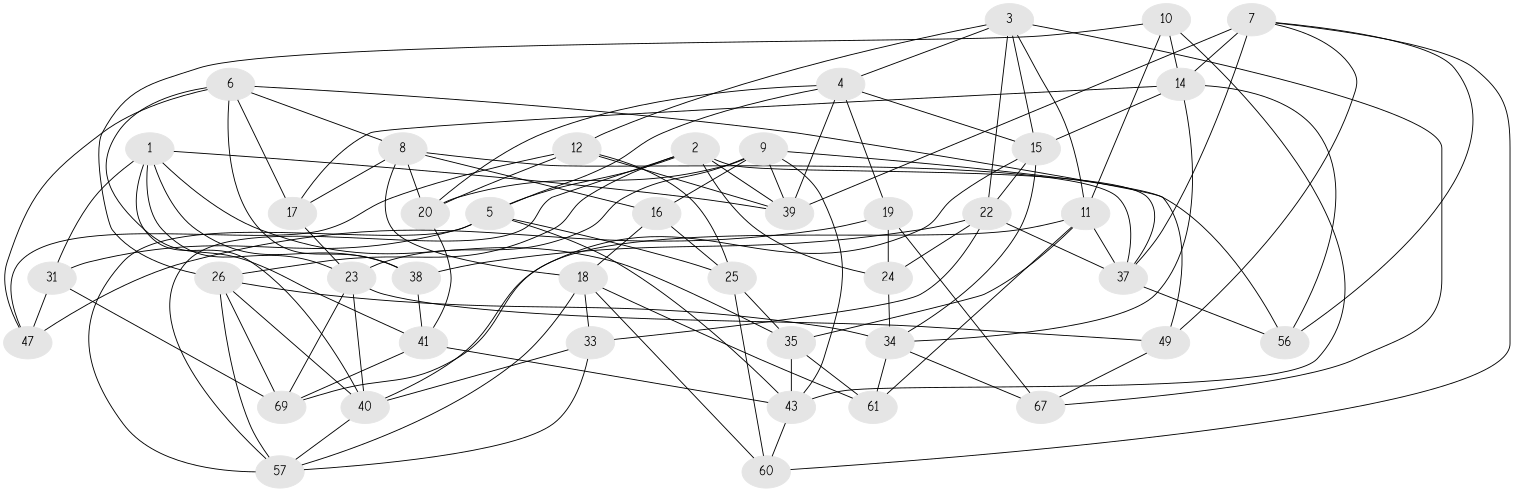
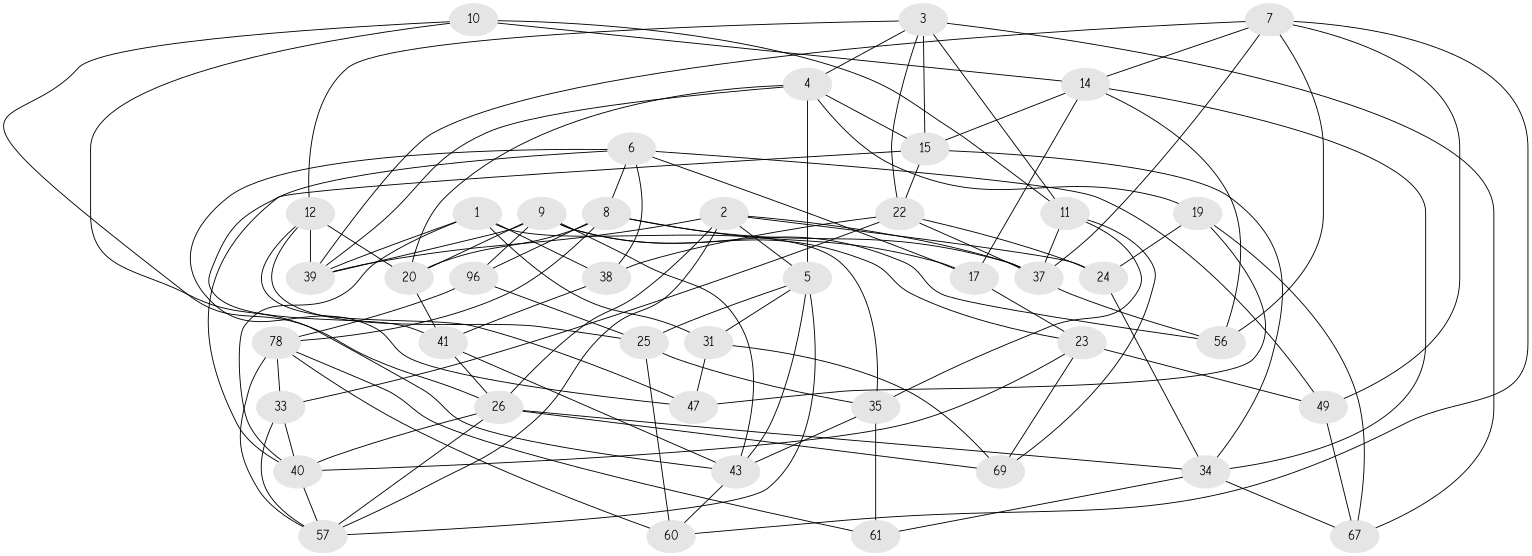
node "16": label "16" -> "96"
edge "1" -- "23": removed
node "18": label "18" -> "78"
edge "11" -- "61": removed
edge "41" -- "69": now "41" -- "26"
